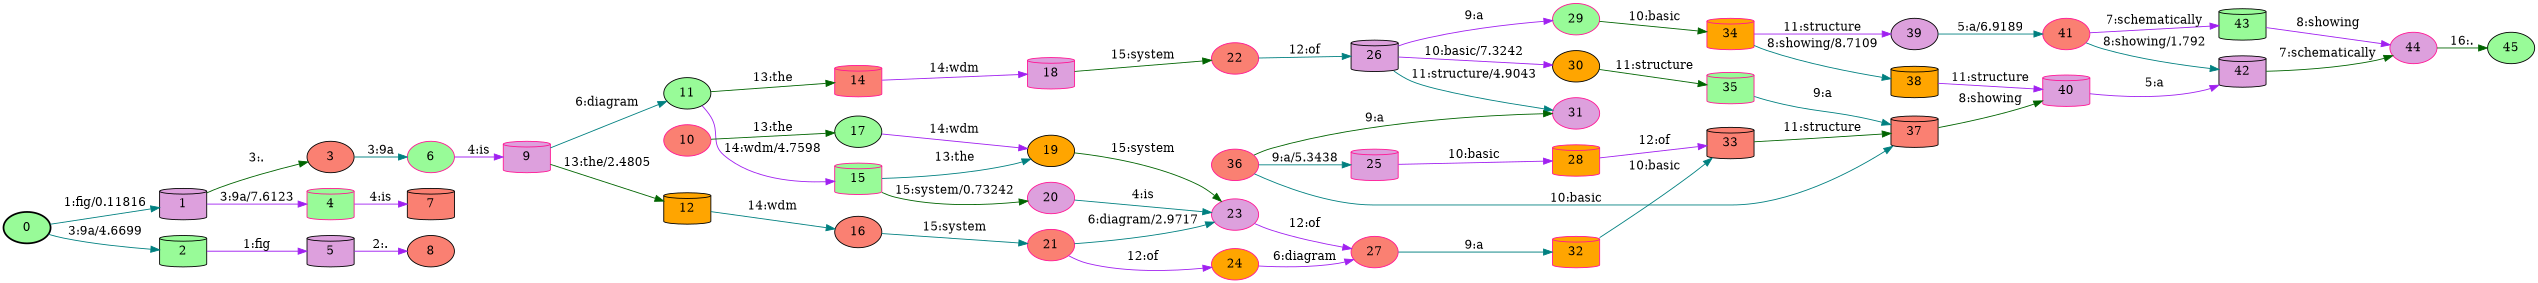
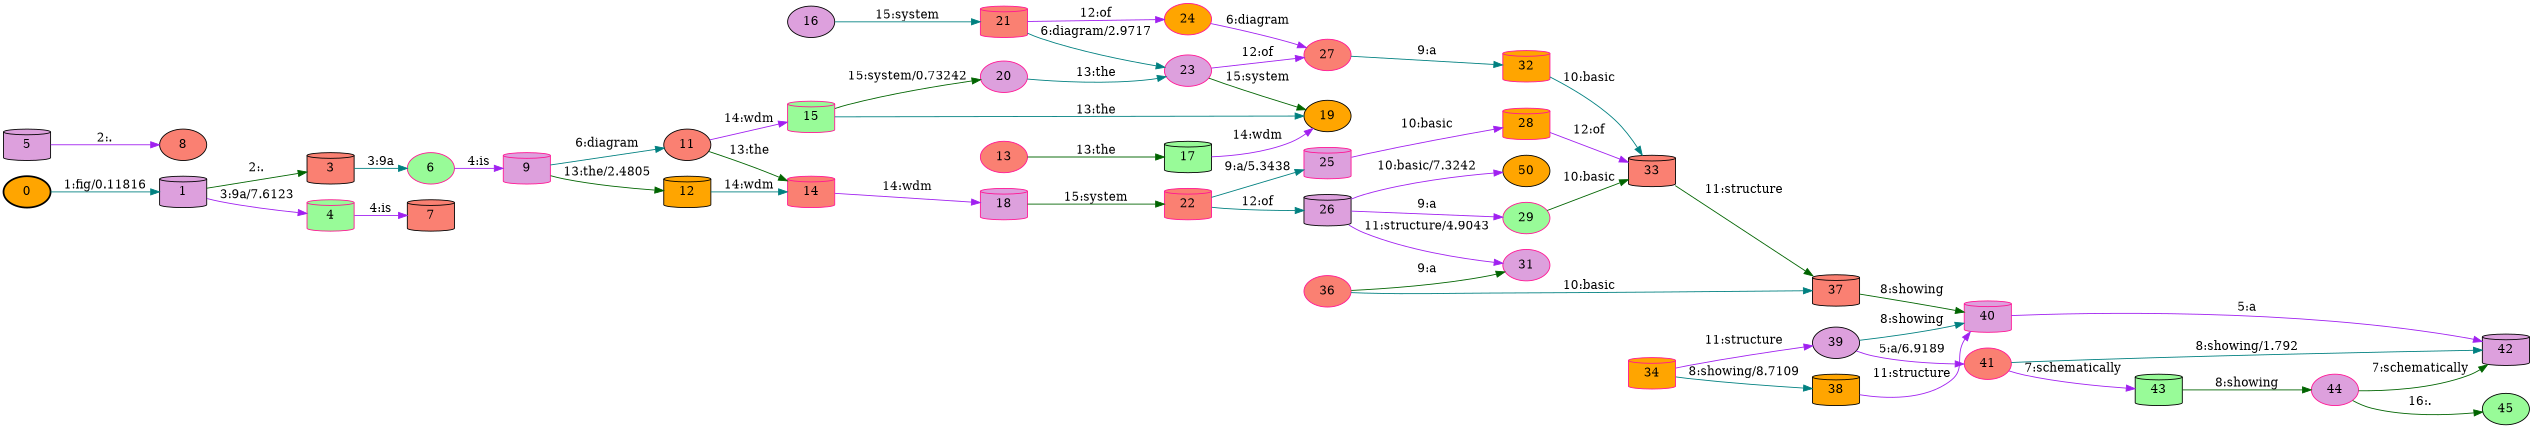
edge "29" -> "34": now "29" -> "33"
edge "39" -> "41": color teal -> purple
edge "43" -> "44": color purple -> darkgreen
node "22": shape ellipse -> cylinder
node "30": label "30" -> "50"
edge "42" -> "44": reversed
node "35": removed
node "11": fillcolor palegreen -> salmon
edge "26" -> "31": color teal -> purple
node "17": shape ellipse -> cylinder
node "10": label "10" -> "13"
edge "11" -> "15": label "14:wdm/4.7598" -> "14:wdm"
node "3": shape ellipse -> cylinder
edge "1" -> "3": label "3:." -> "2:."
edge "36" -> "25": now "22" -> "25"
edge "19" -> "23": reversed
edge "20" -> "23": label "4:is" -> "13:the"
edge "12" -> "16": now "12" -> "14"
node "0": fillcolor palegreen -> orange
node "16": fillcolor salmon -> plum
node "21": shape ellipse -> cylinder
node "2": removed
edge "39" -> "40": added, label "8:showing"
